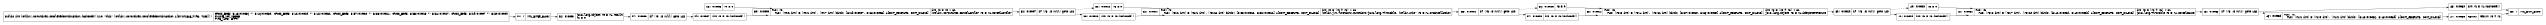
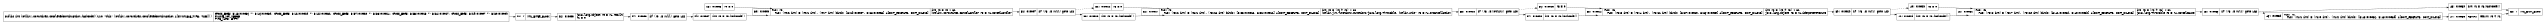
node "45: 0x0039": text "int r1 = r4.hashCode()" -> "int r1 = r3.hashCode()"
node "35: 0x001c": text "if (r3 != null) goto L20" -> "if (r3 != kotlinx) goto L20"
